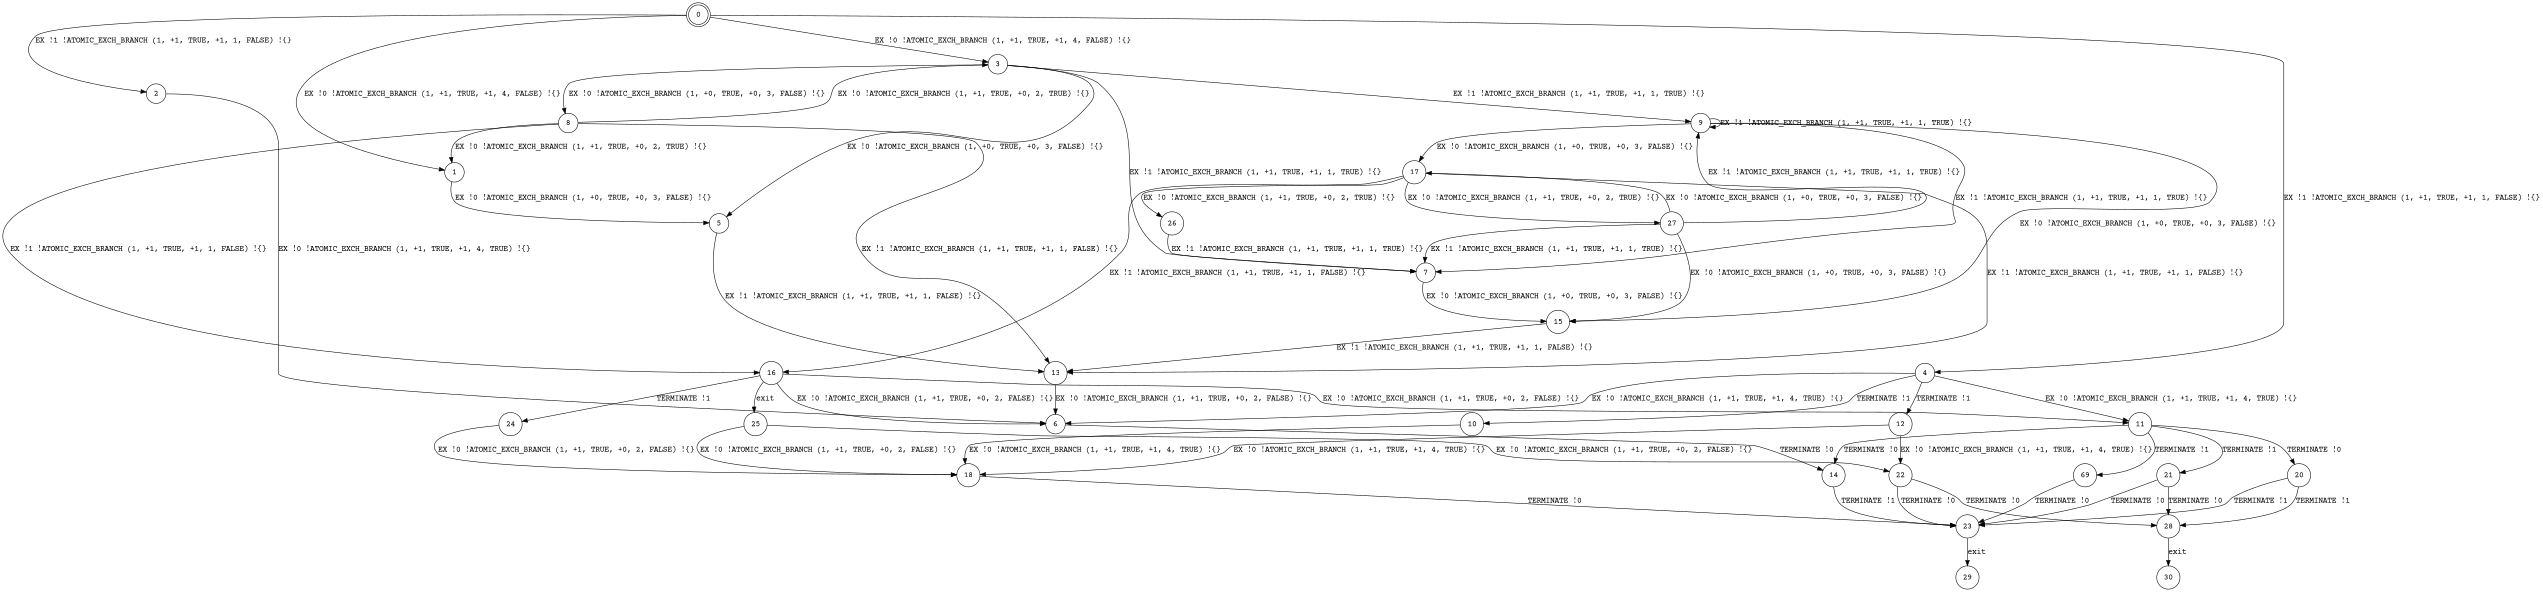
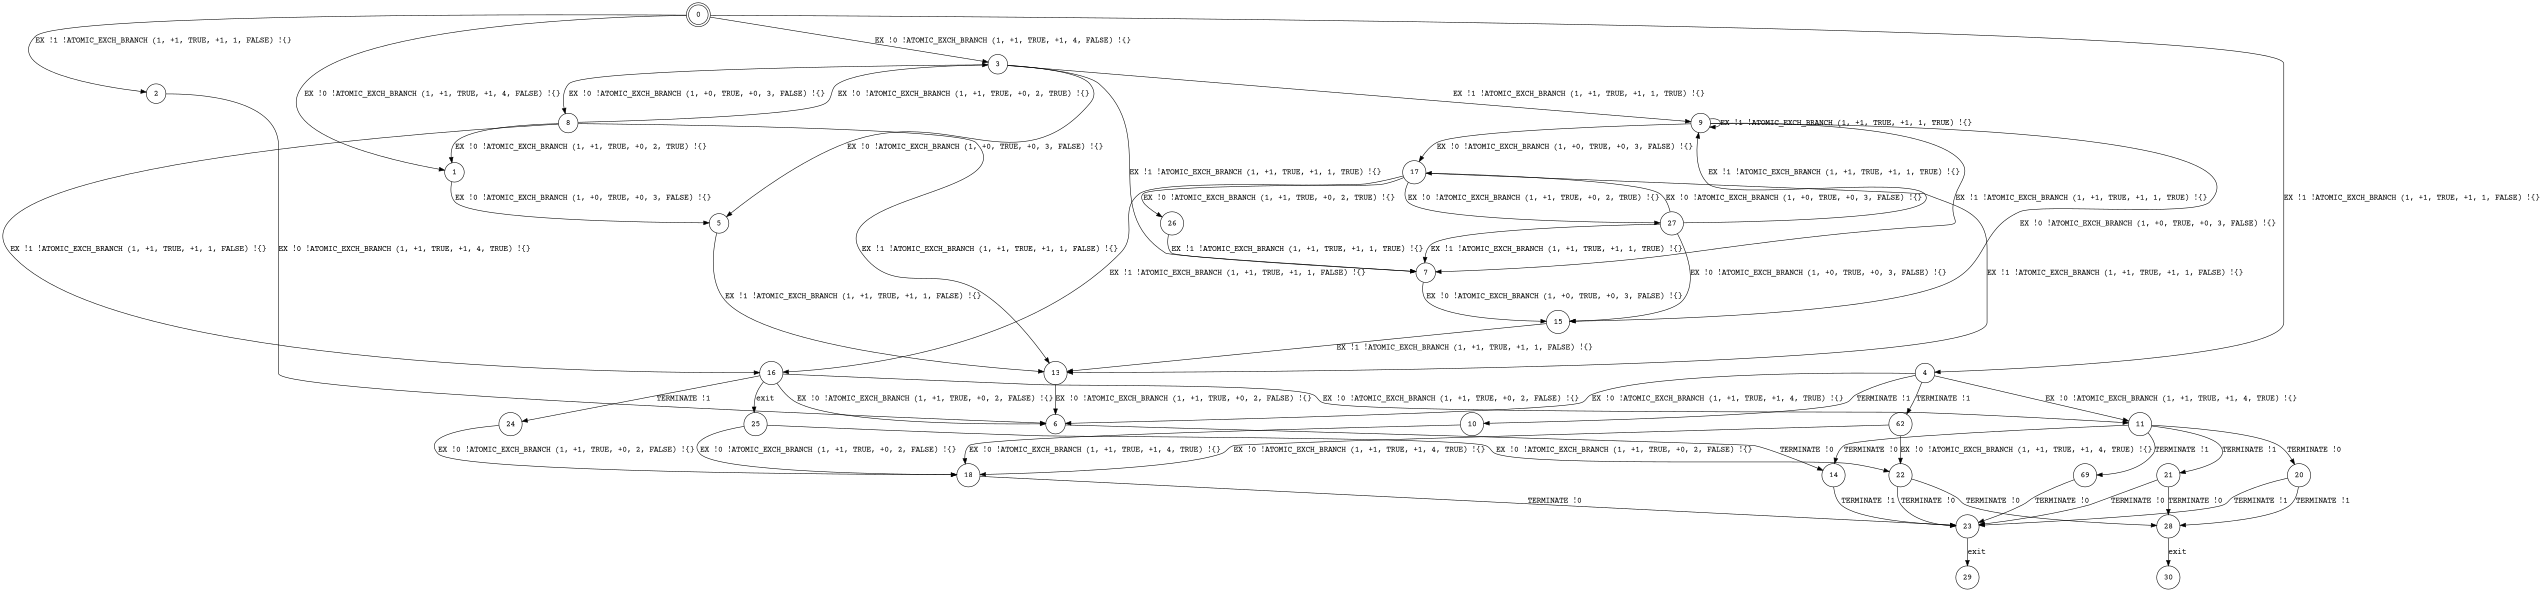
node "12": label "12" -> "62"
